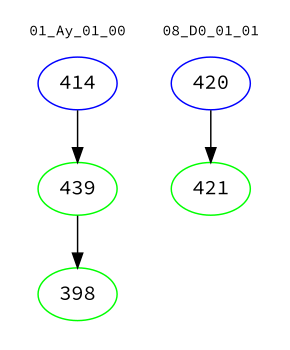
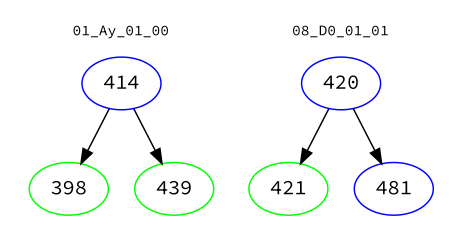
node "481": added
edge "439" -> "398": now "414" -> "398"
